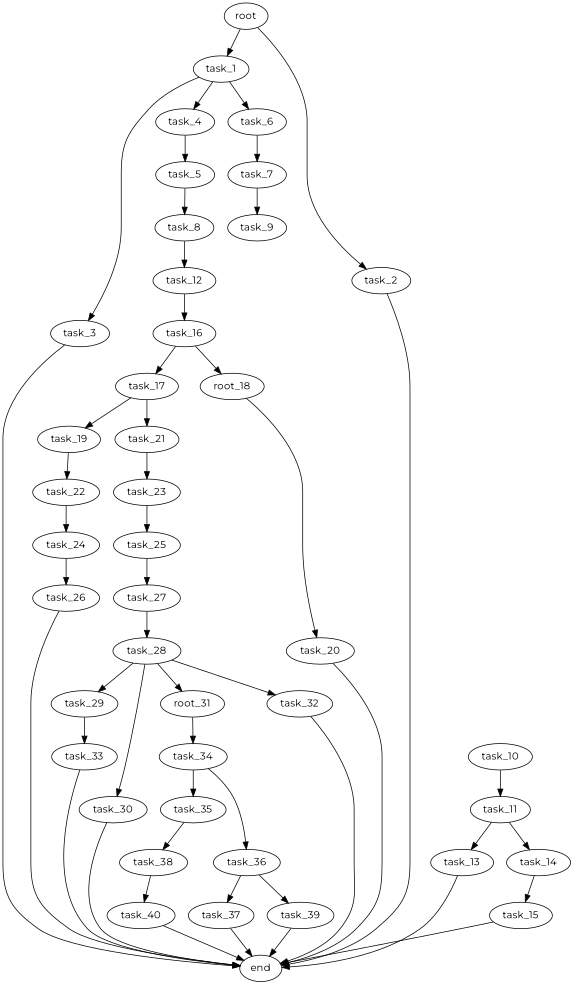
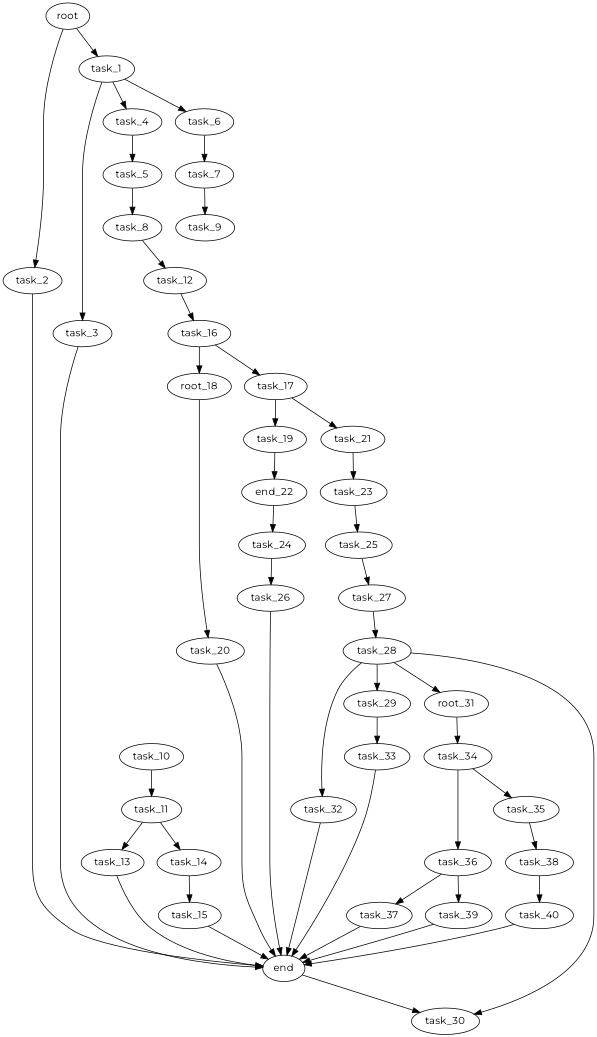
node "task_22": label "task_22" -> "end_22"
edge "task_30" -> "end": reversed
